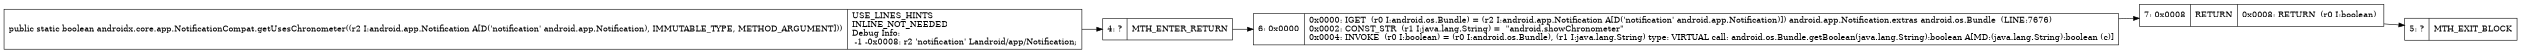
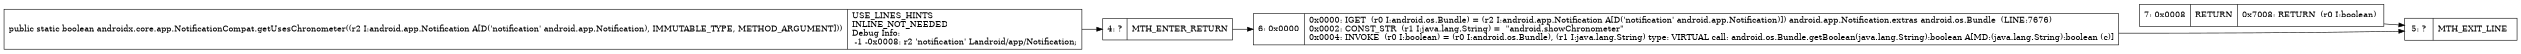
node "7: 0x0008": text "0x0008: RETURN  (r0 I:boolean)" -> "0x7008: RETURN  (r0 I:boolean)"
edge "6: 0x0000" -> "7: 0x0008": now "6: 0x0000" -> "5: ?"
node "5: ?": text "MTH_EXIT_BLOCK" -> "MTH_EXIT_LINE"
